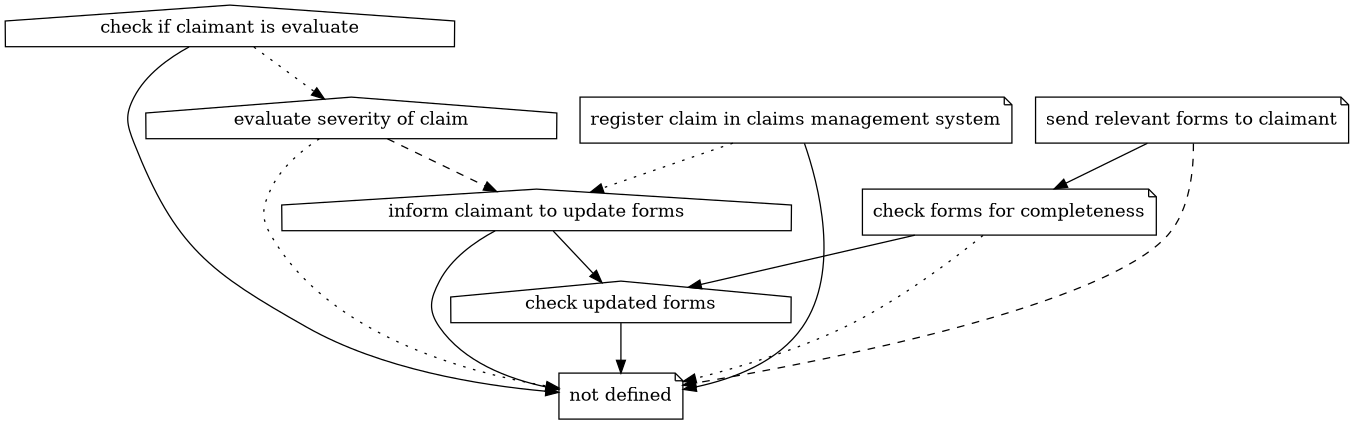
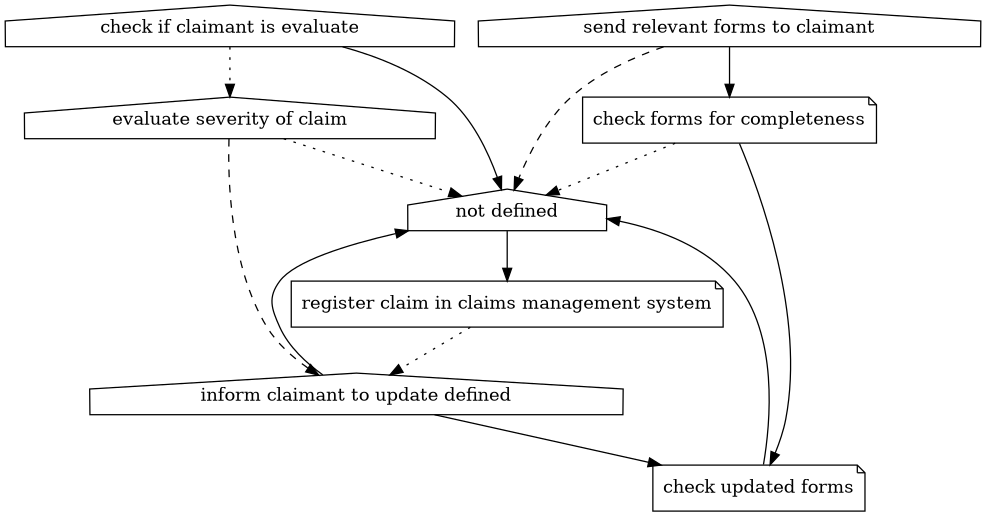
node "send relevant forms to claimant": shape note -> house
node "inform claimant to update forms": label "inform claimant to update forms" -> "inform claimant to update defined"
edge "register claim in claims management system" -> "not defined": reversed
node "check updated forms": shape house -> note
node "not defined": shape note -> house
